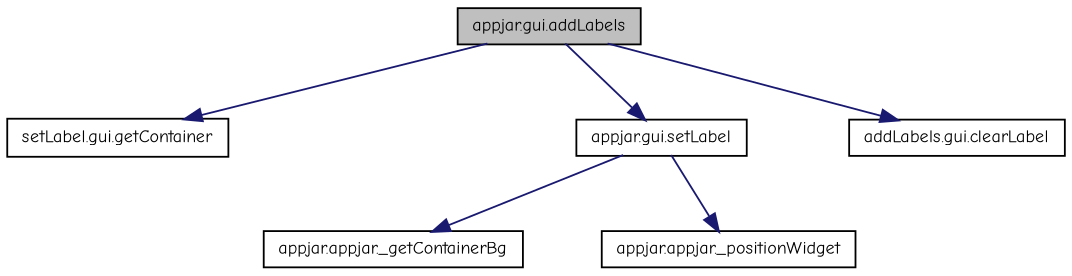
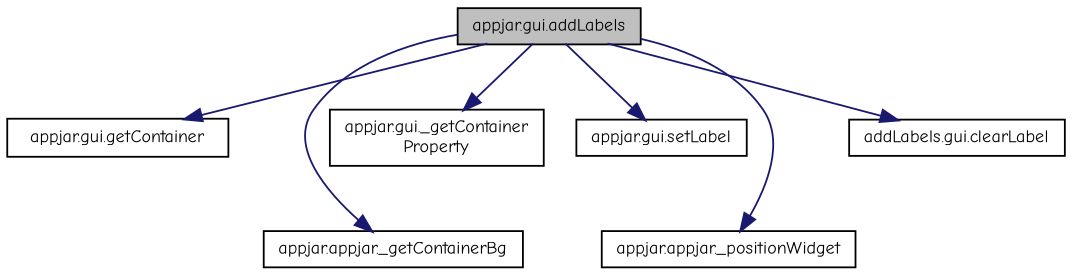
node "setLabel.gui.getContainer": label "setLabel.gui.getContainer" -> "appjar.gui.getContainer"
node "appjar.gui._getContainer Property": added
edge "appjar.gui.setLabel" -> "appjar.appjar._positionWidget": now "appjar.gui.addLabels" -> "appjar.appjar._positionWidget"
edge "appjar.gui.setLabel" -> "appjar.appjar._getContainerBg": now "appjar.gui.addLabels" -> "appjar.appjar._getContainerBg"
